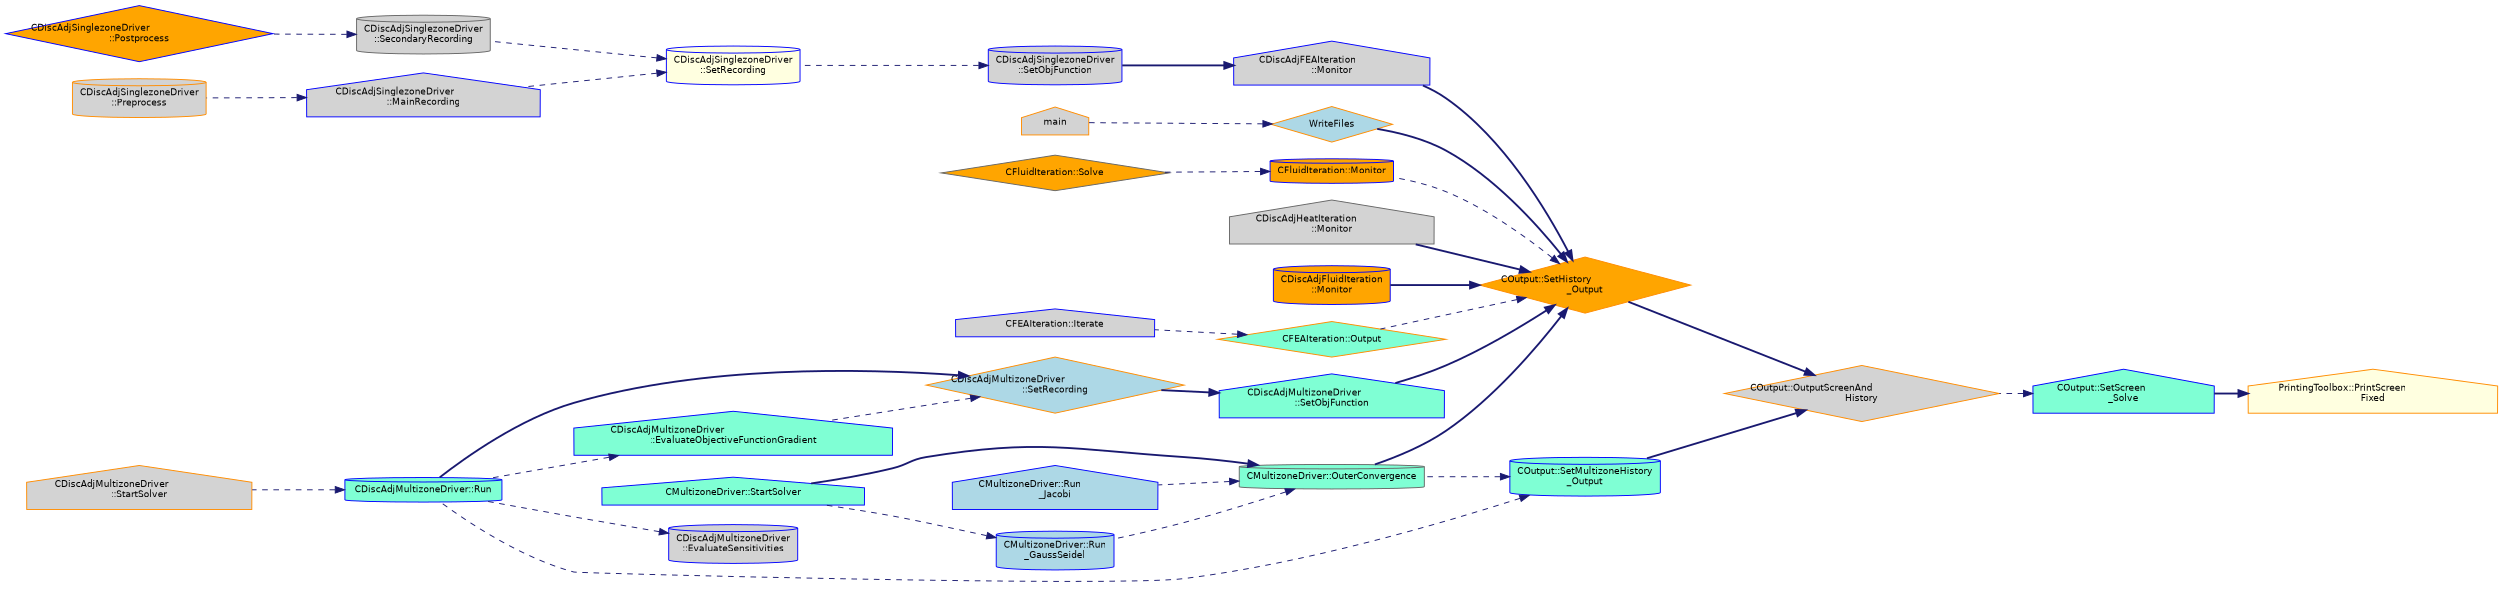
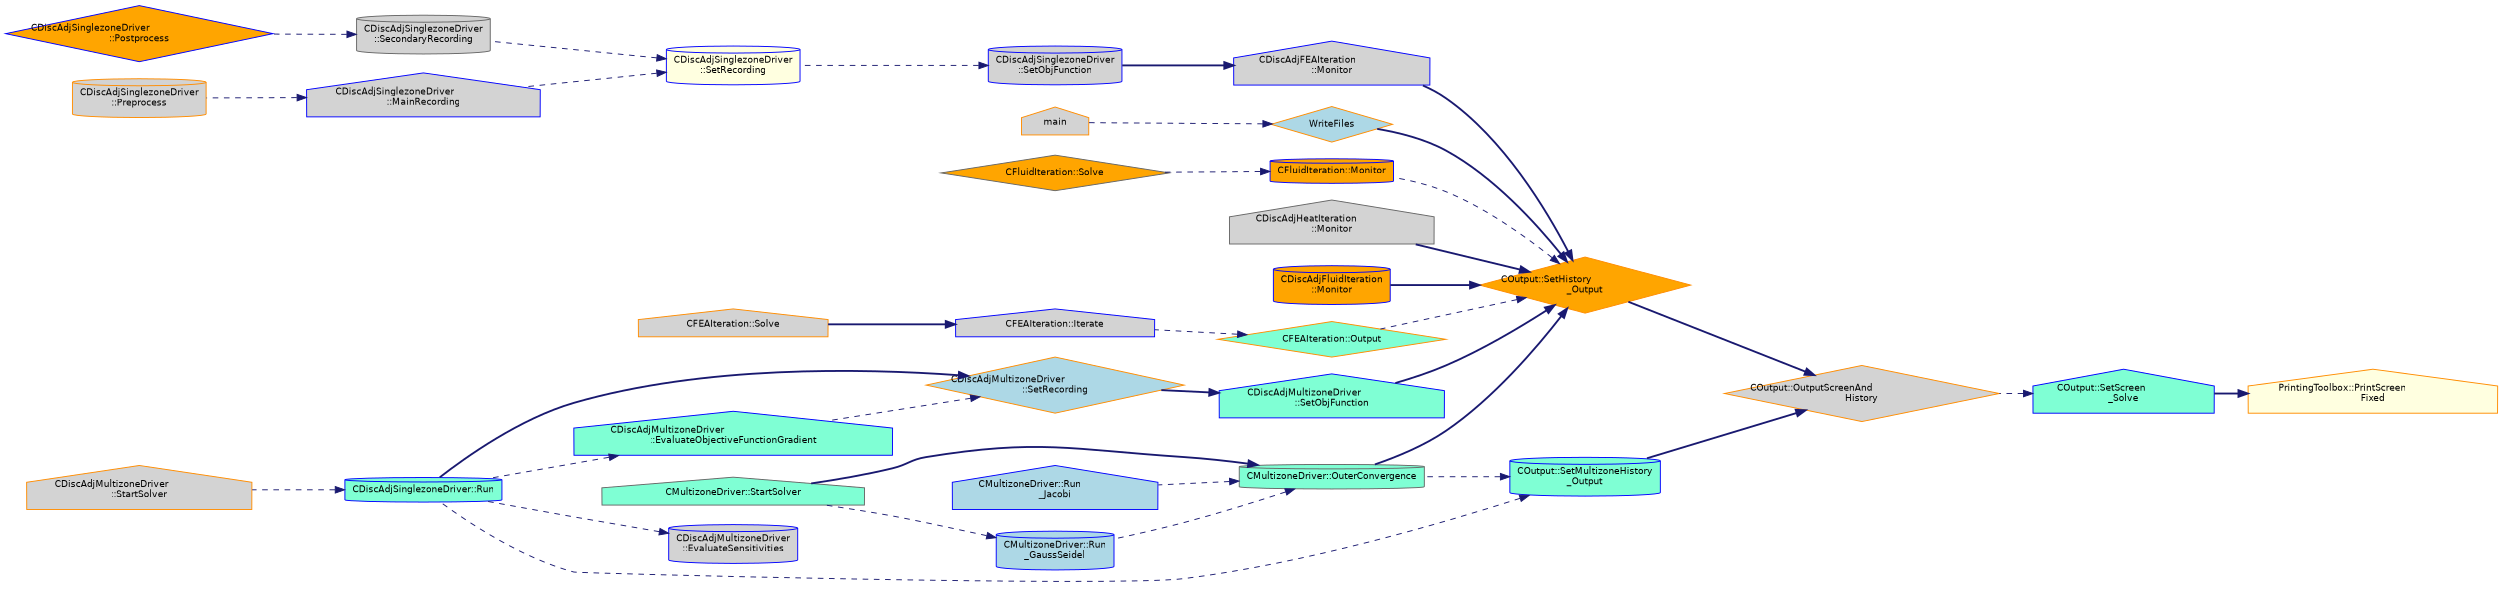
node "CFEAIteration::Solve": added
node "CDiscAdjMultizoneDriver::Run": label "CDiscAdjMultizoneDriver::Run" -> "CDiscAdjSinglezoneDriver::Run"
node "CMultizoneDriver::StartSolver": color blue -> gray40
